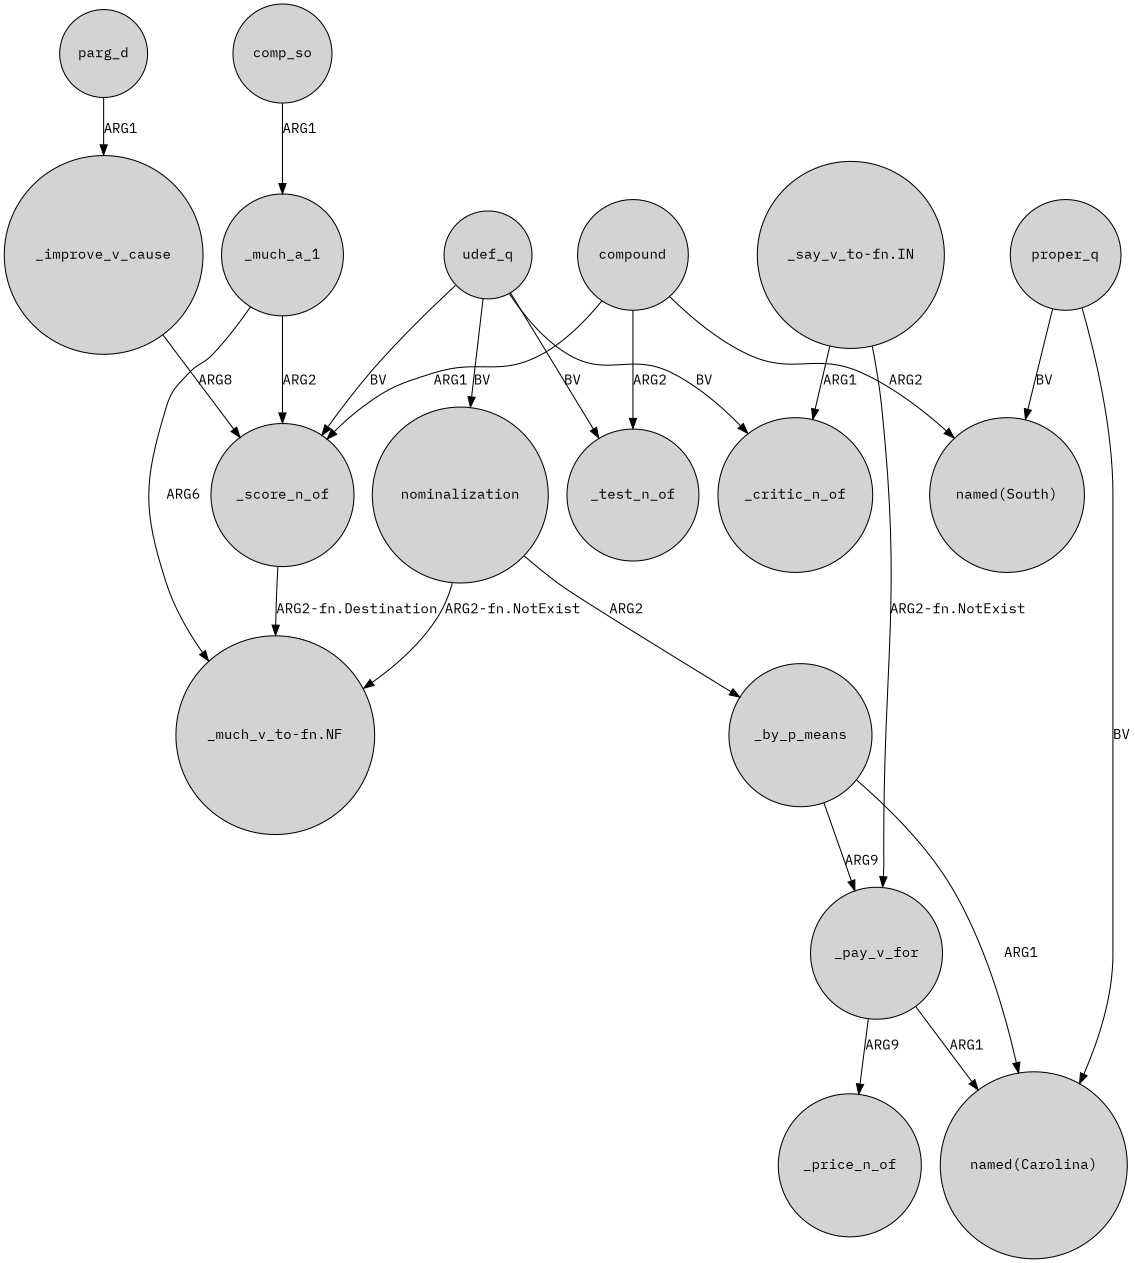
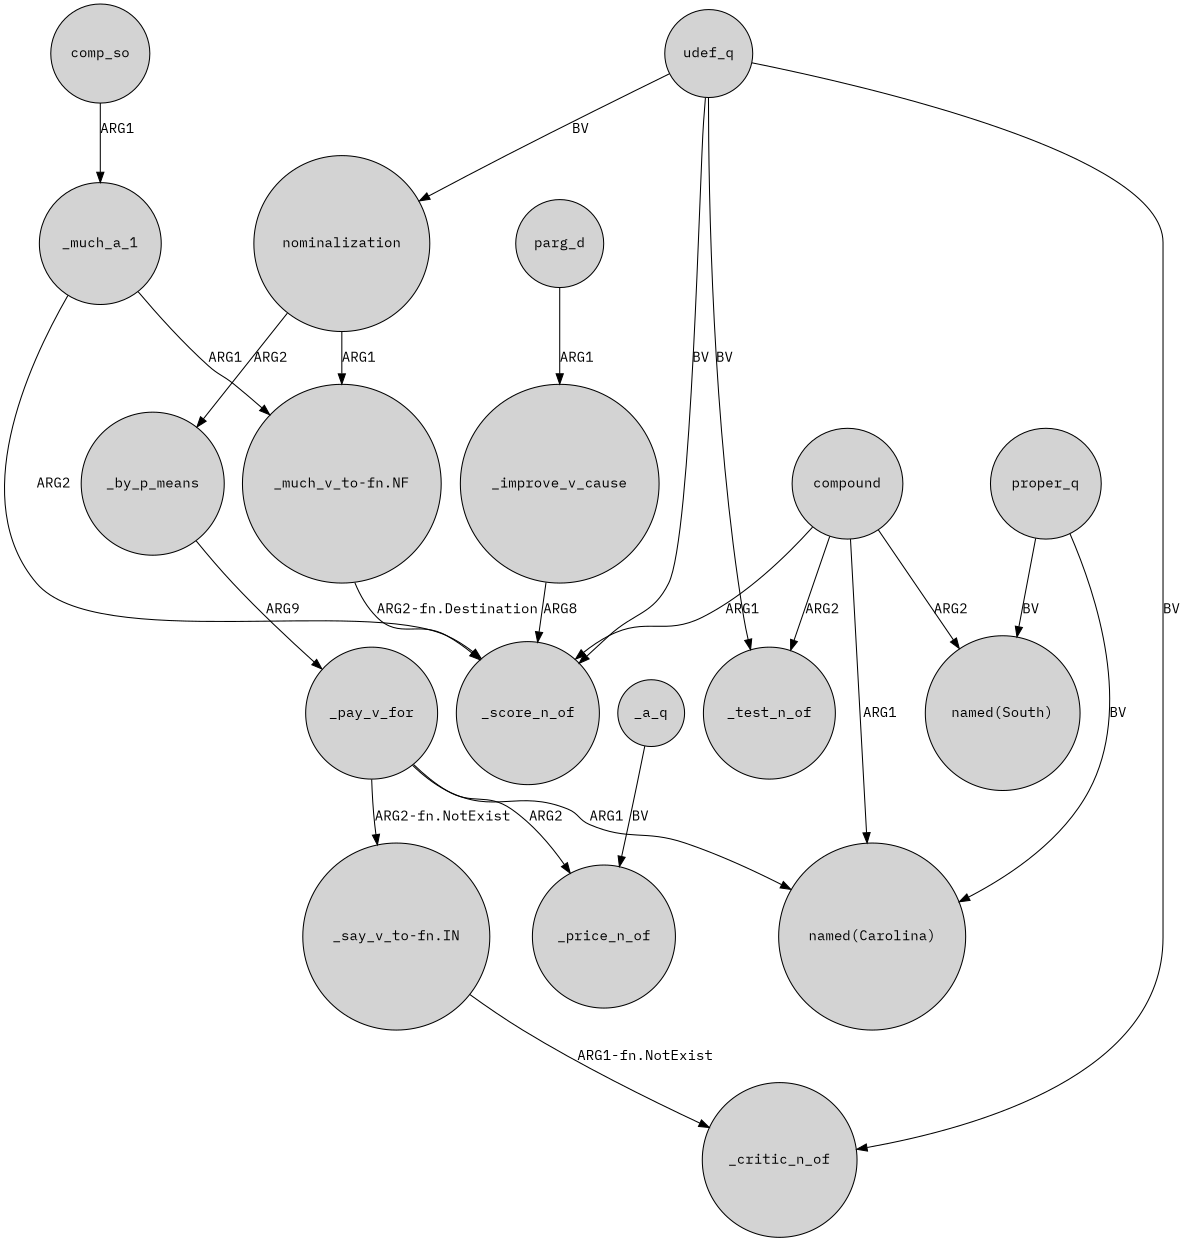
edge "_say_v_to-fn.IN" -> "_critic_n_of": label "ARG1" -> "ARG1-fn.NotExist"
edge "_much_a_1" -> "_much_v_to-fn.NF": label "ARG6" -> "ARG1"
edge "_score_n_of" -> "_much_v_to-fn.NF": reversed
edge "nominalization" -> "_much_v_to-fn.NF": label "ARG2-fn.NotExist" -> "ARG1"
edge "_say_v_to-fn.IN" -> "_pay_v_for": reversed
node "_a_q": added
edge "_by_p_means" -> "named(Carolina)": now "compound" -> "named(Carolina)"
edge "_pay_v_for" -> "_price_n_of": label "ARG9" -> "ARG2"
